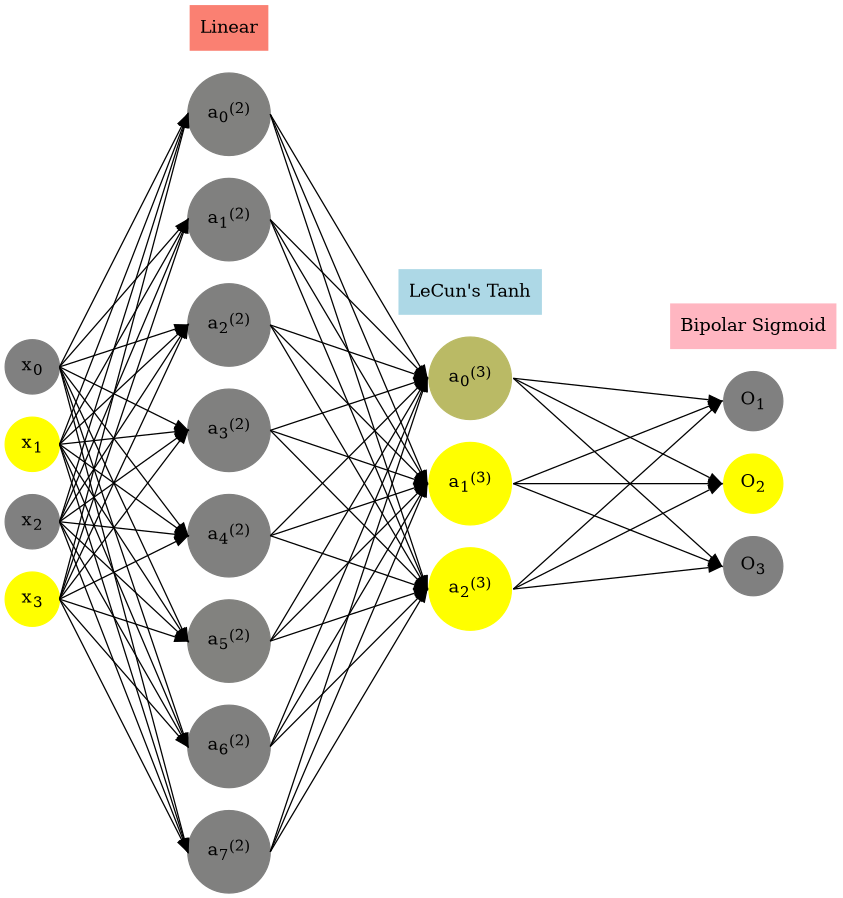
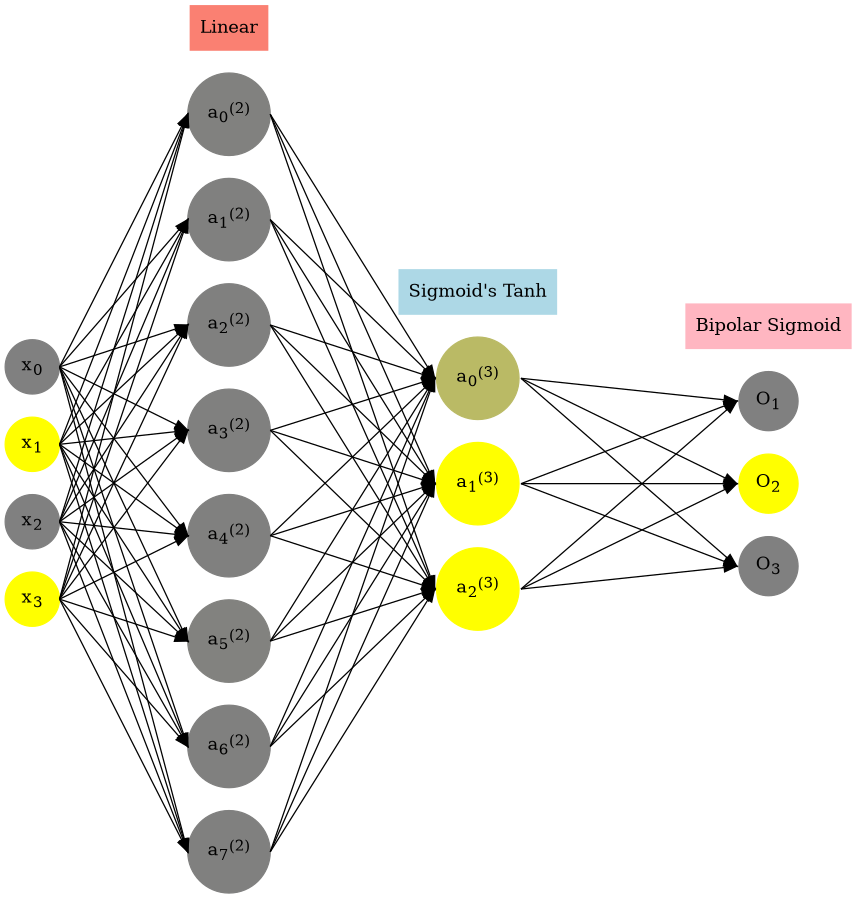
node "LeCun's Tanh": label "LeCun's Tanh" -> "Sigmoid's Tanh"
